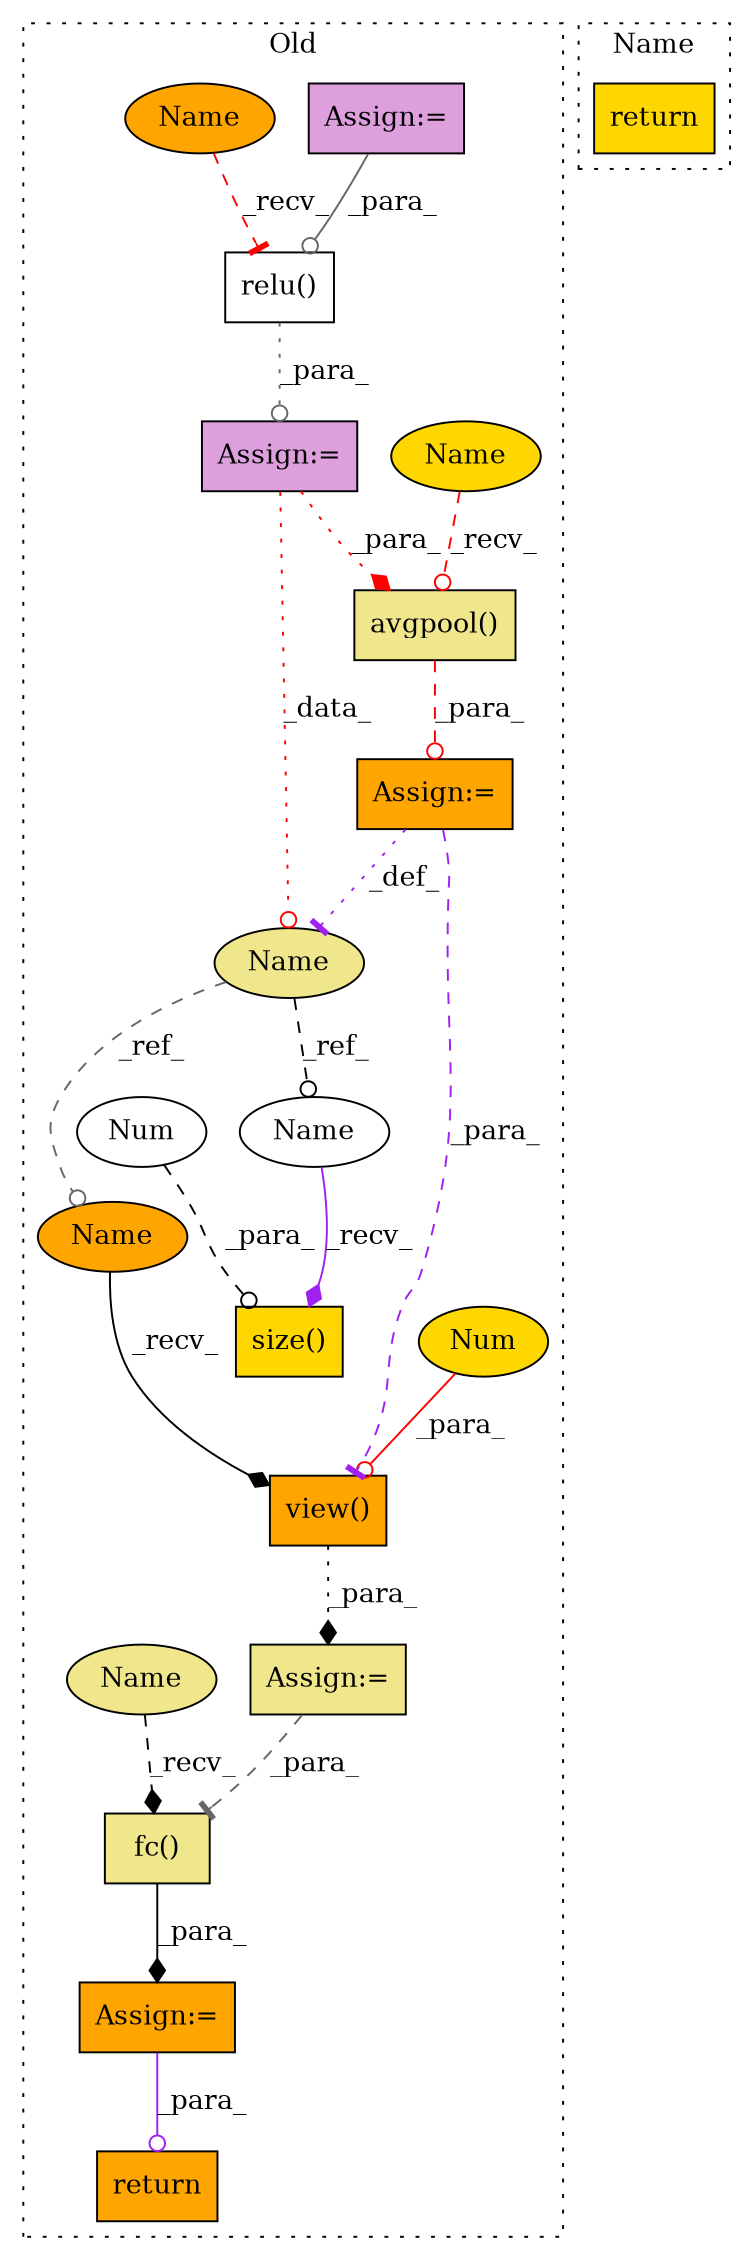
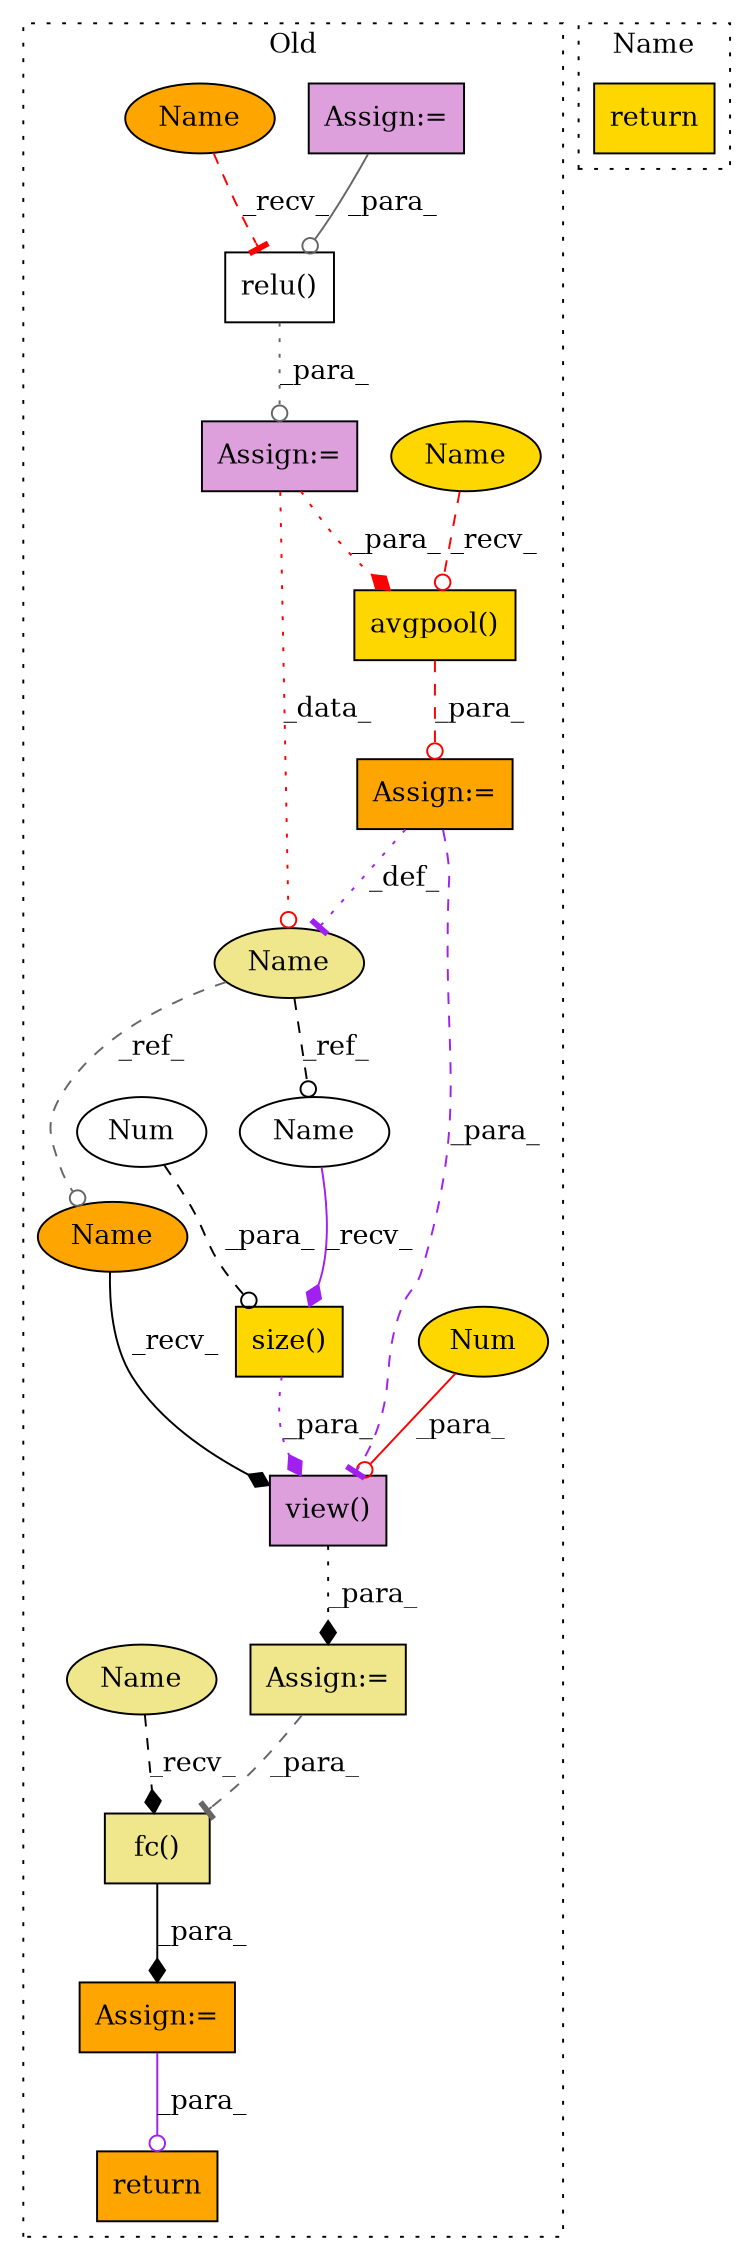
node "avgpool()": fillcolor khaki -> gold
edge "size()" -> "view()": added, label "_para_"
node "view()": fillcolor orange -> plum
